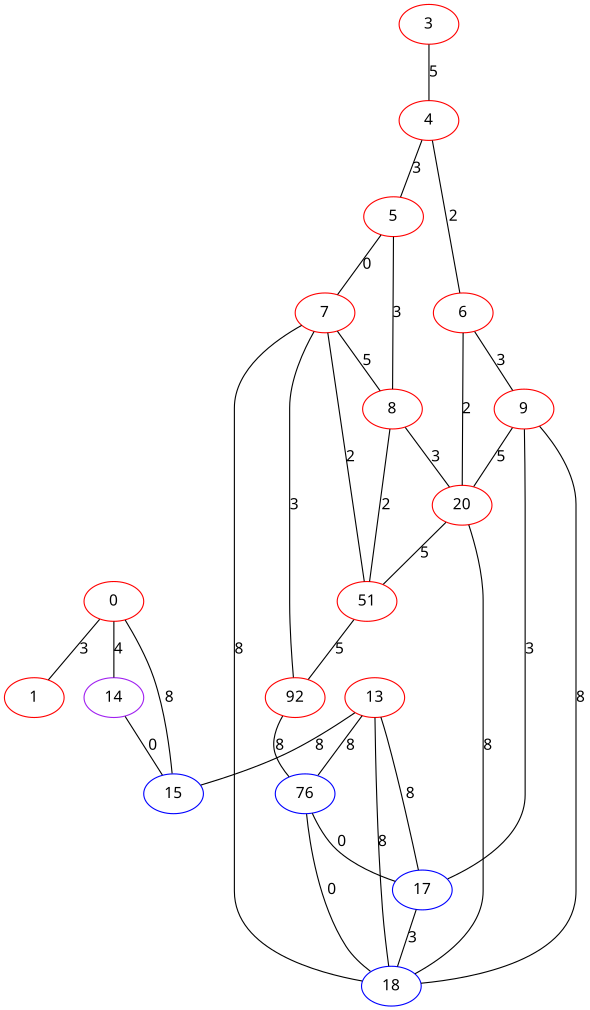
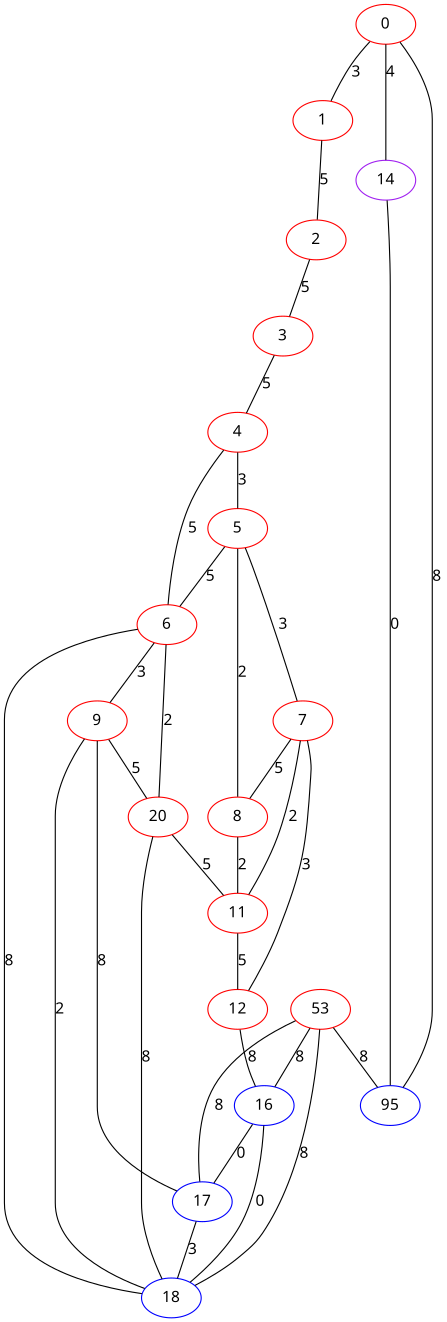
edge "4" -- "6": label "2" -> "5"
node "2": added
edge "5" -- "7": label "0" -> "3"
edge "5" -- "8": label "3" -> "2"
edge "8" -- "20": removed, label "3"
edge "5" -- "6": added, label "5"
node "51": label "51" -> "11"
edge "9" -- "17": label "3" -> "8"
edge "7" -- "18": now "6" -- "18"
node "92": label "92" -> "12"
node "13": label "13" -> "53"
edge "9" -- "18": label "8" -> "2"
node "15": label "15" -> "95"
node "76": label "76" -> "16"
